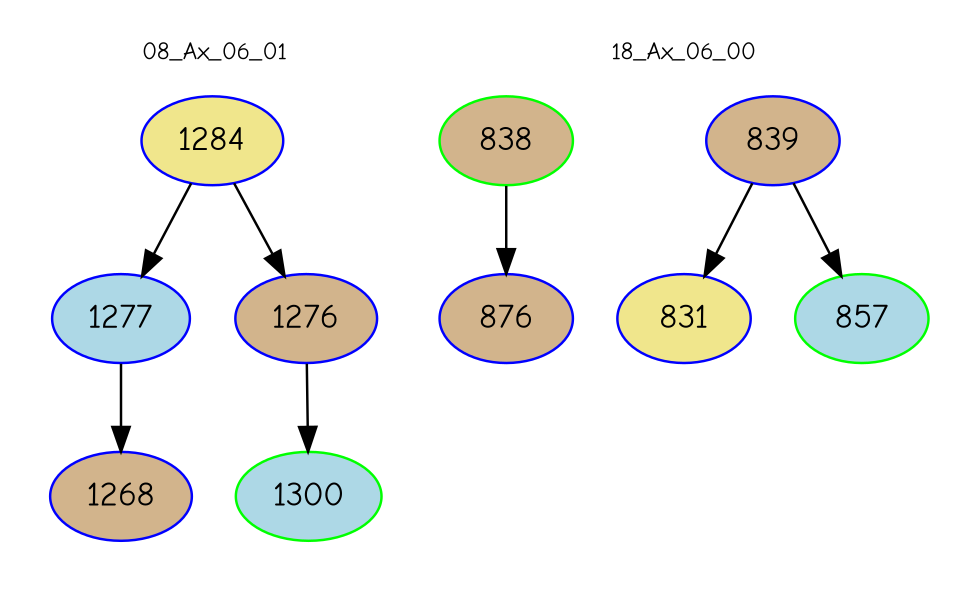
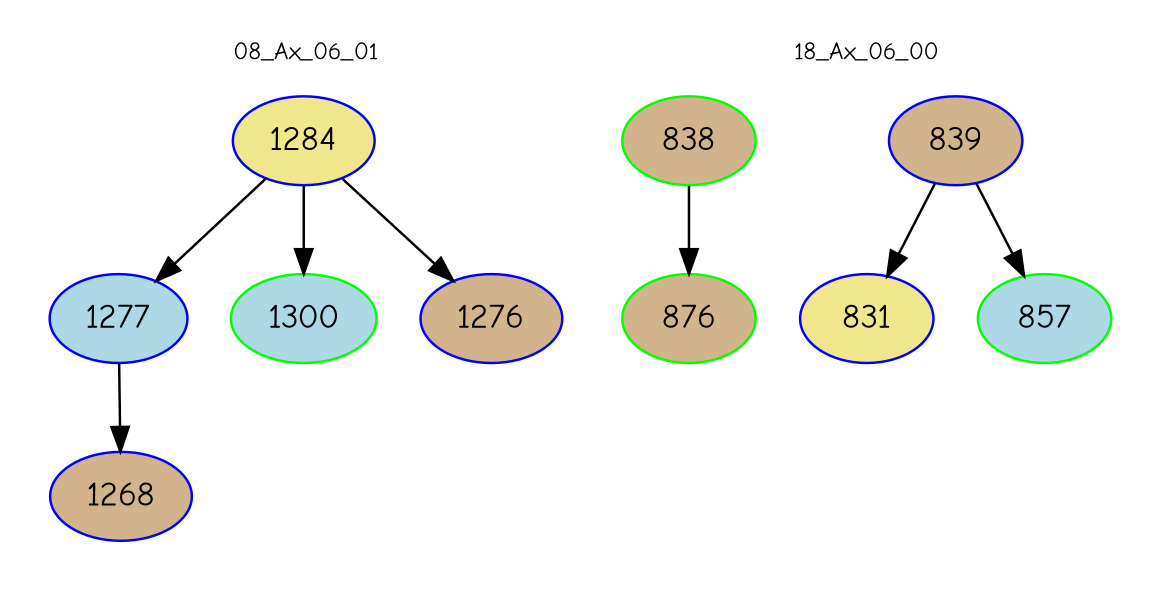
node "876": color blue -> green
edge "1276" -> "1300": now "1284" -> "1300"
